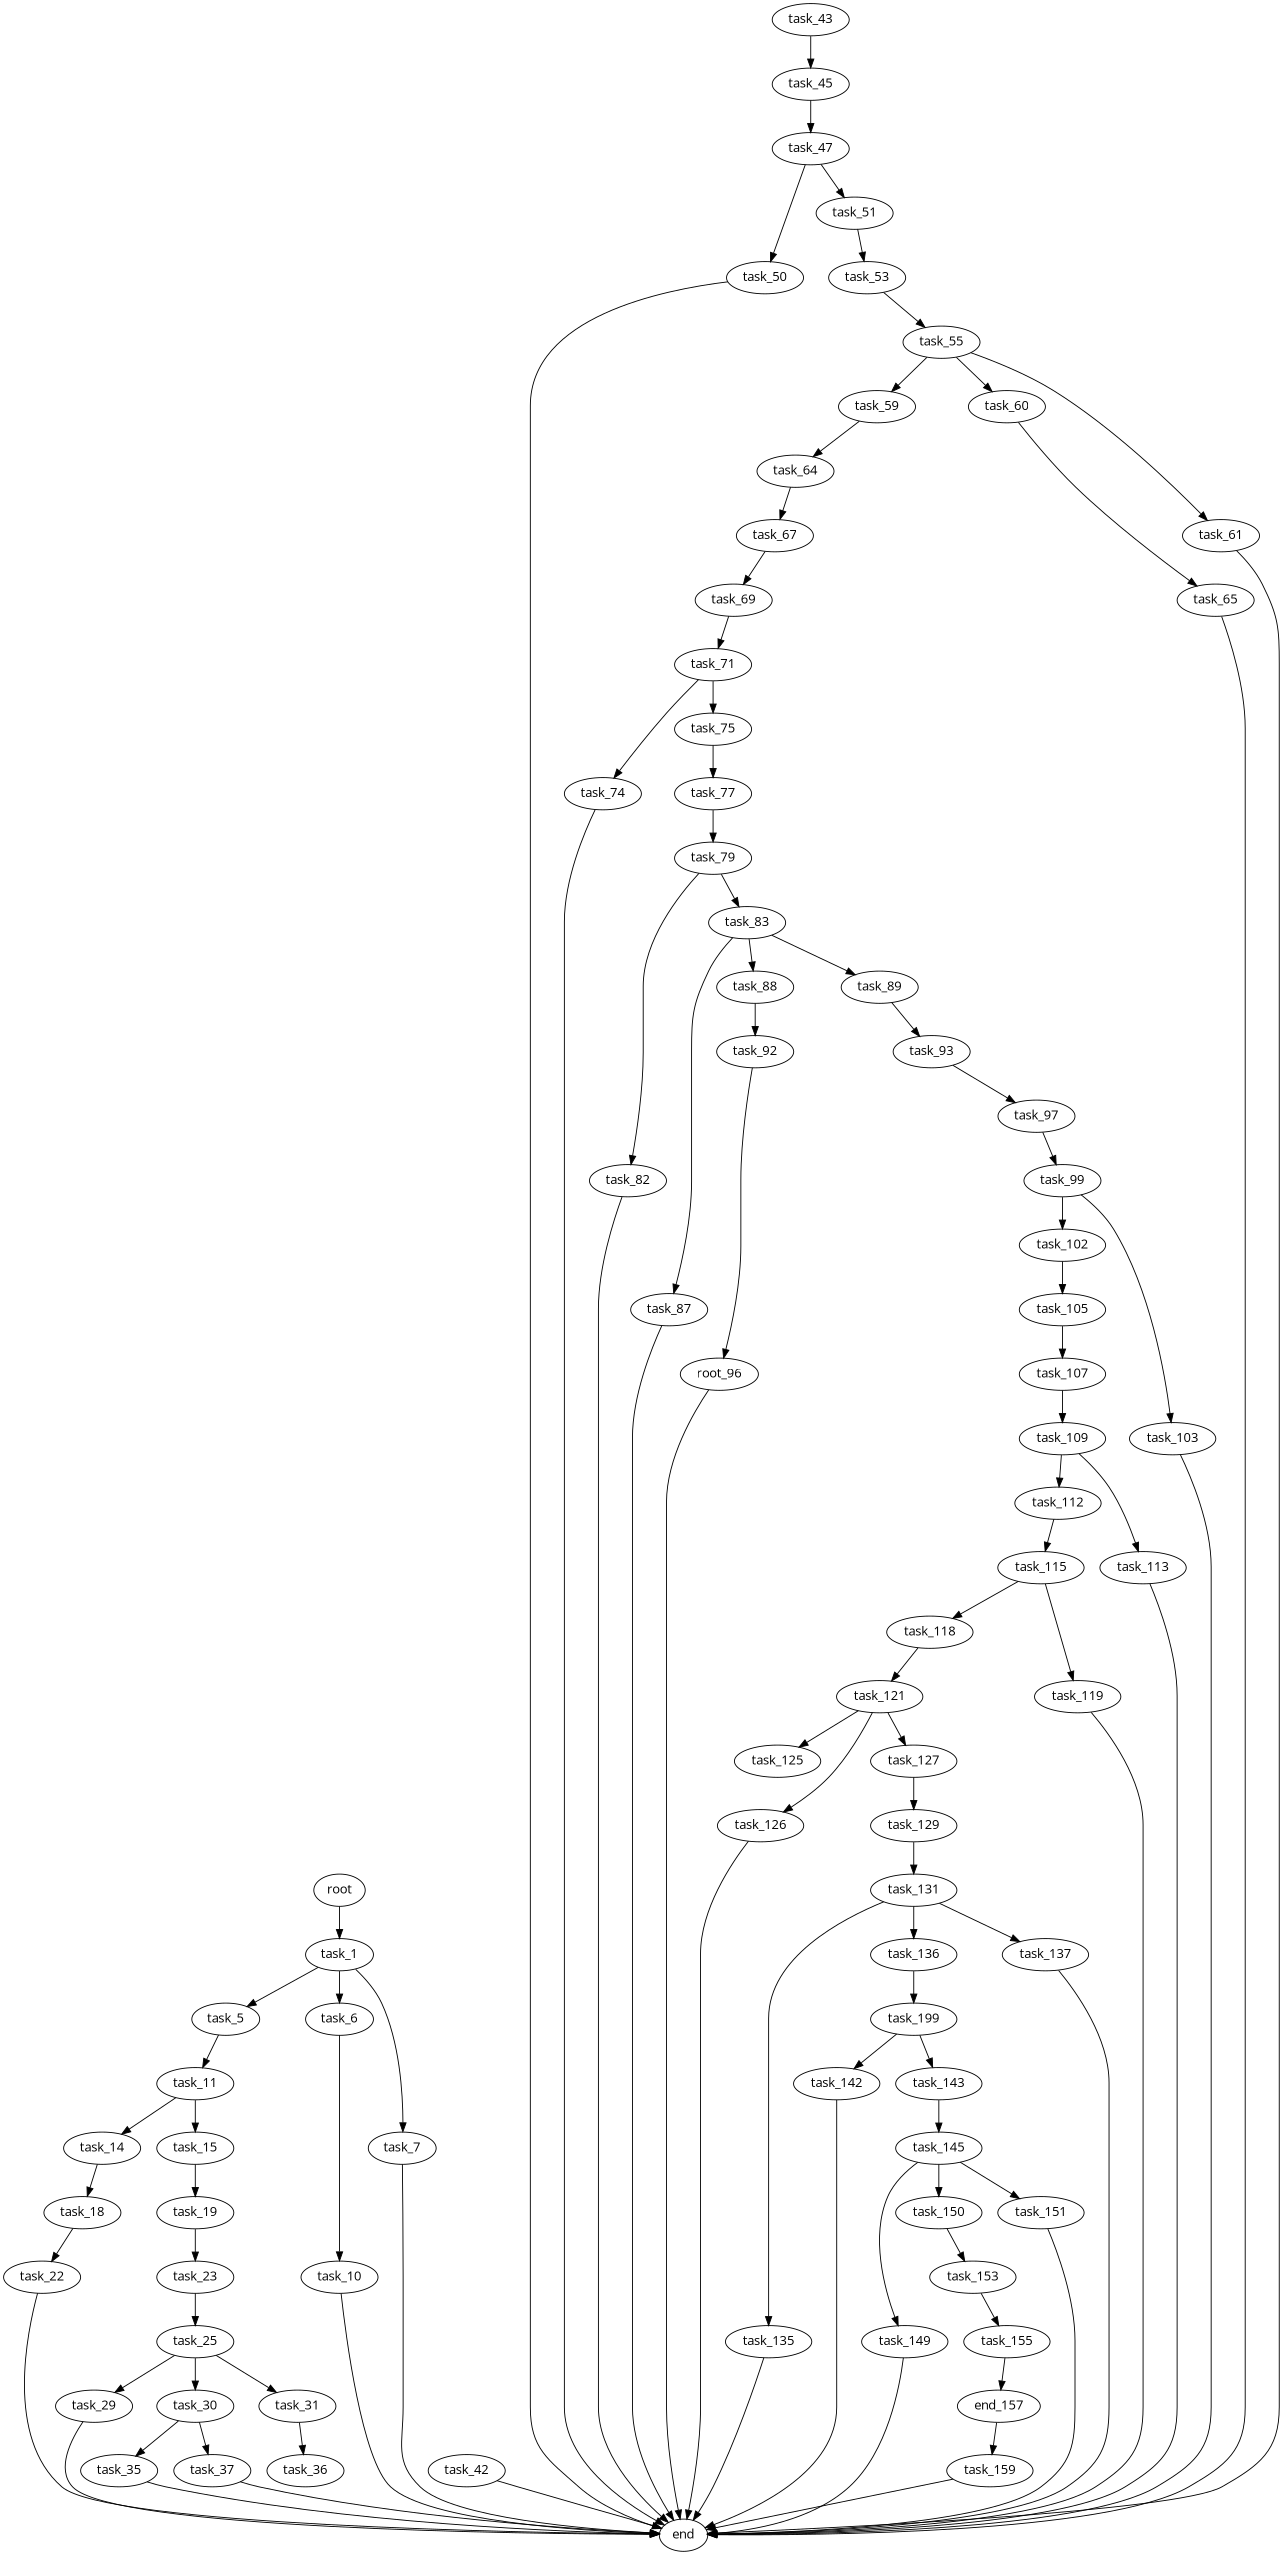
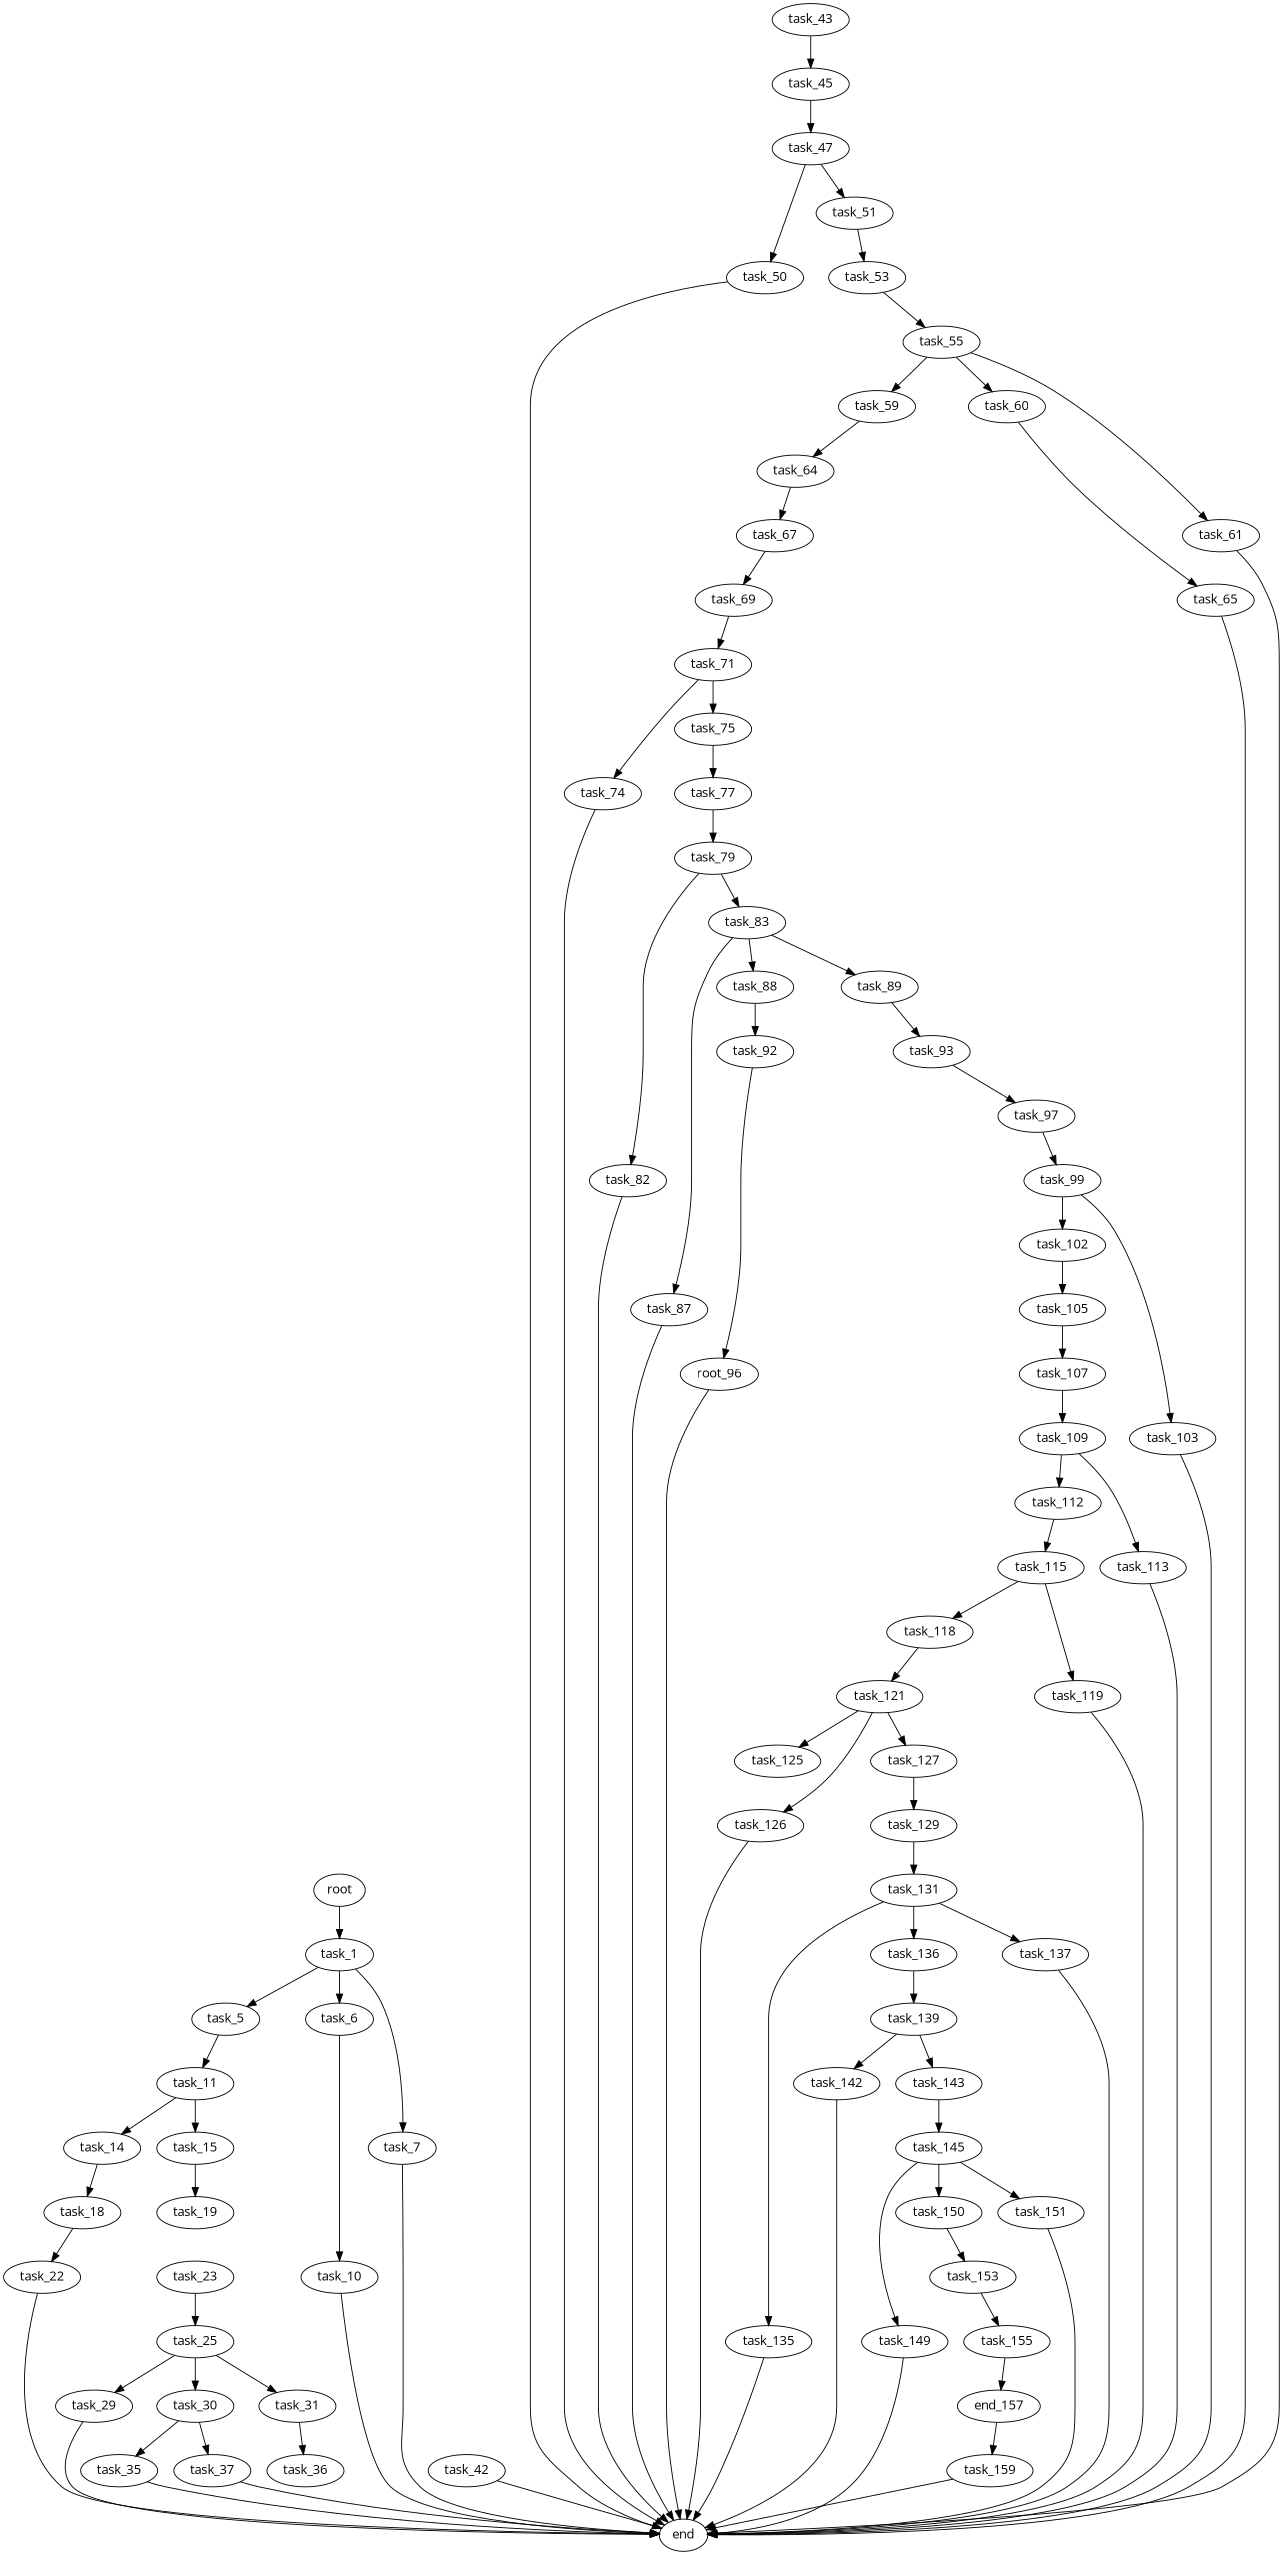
node "task_199": label "task_199" -> "task_139"
edge "task_19" -> "task_23": removed
